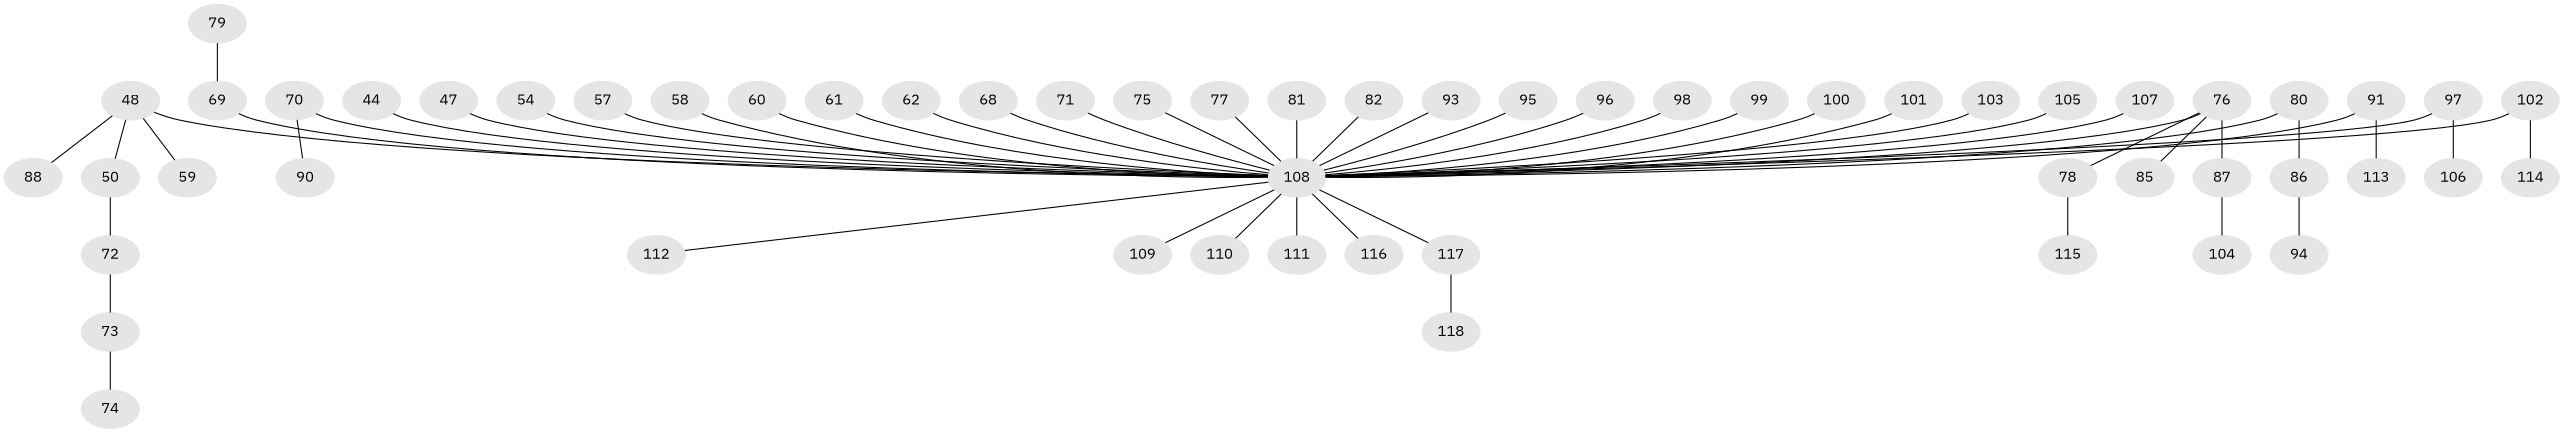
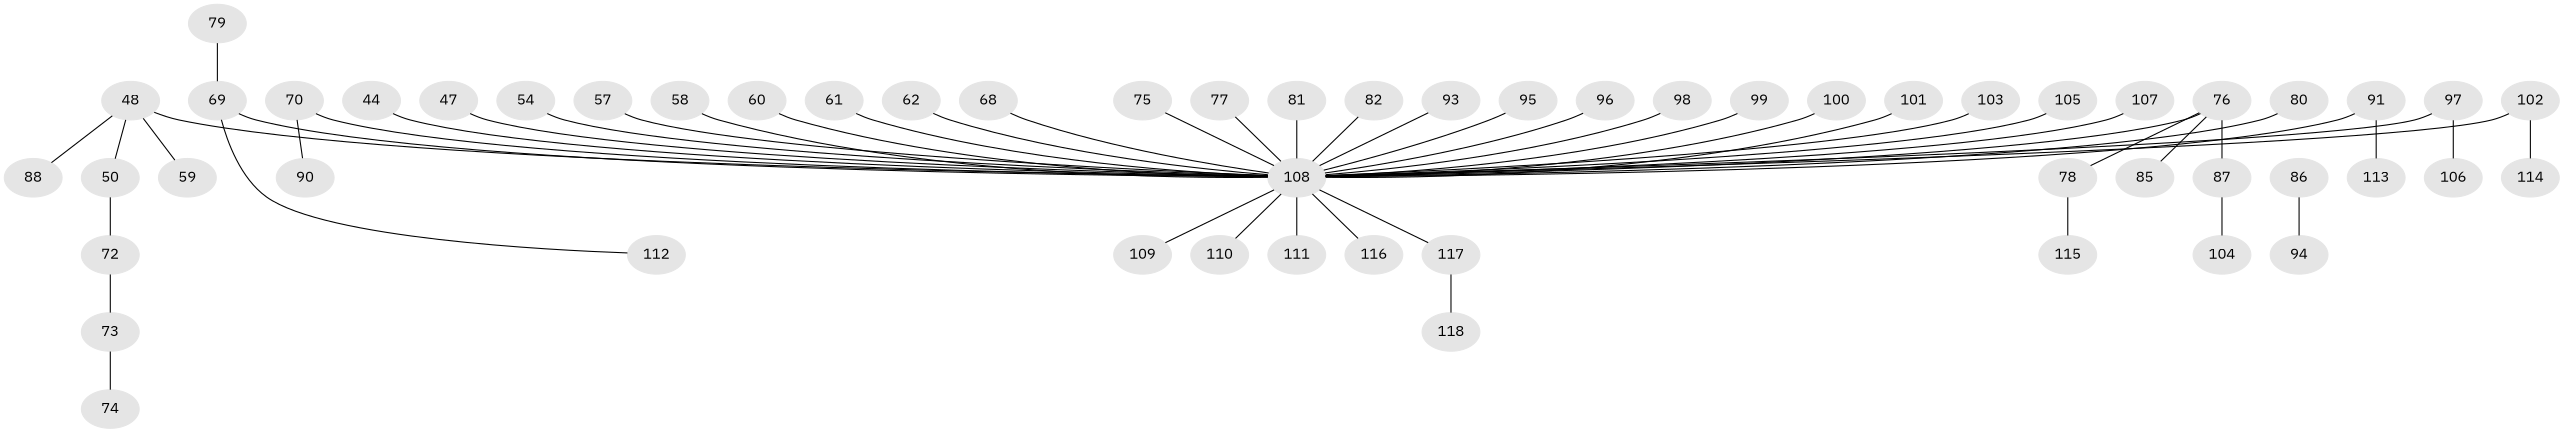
node "71": removed
edge "80" -- "86": removed
edge "108" -- "112": now "69" -- "112"
